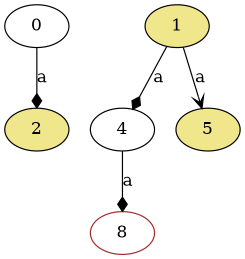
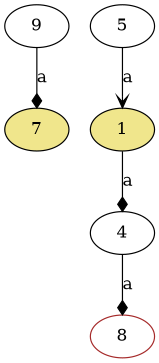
node "0": label "0" -> "9"
edge "1" -> "5": reversed
node "2": label "2" -> "7"
node "5": fillcolor khaki -> white
